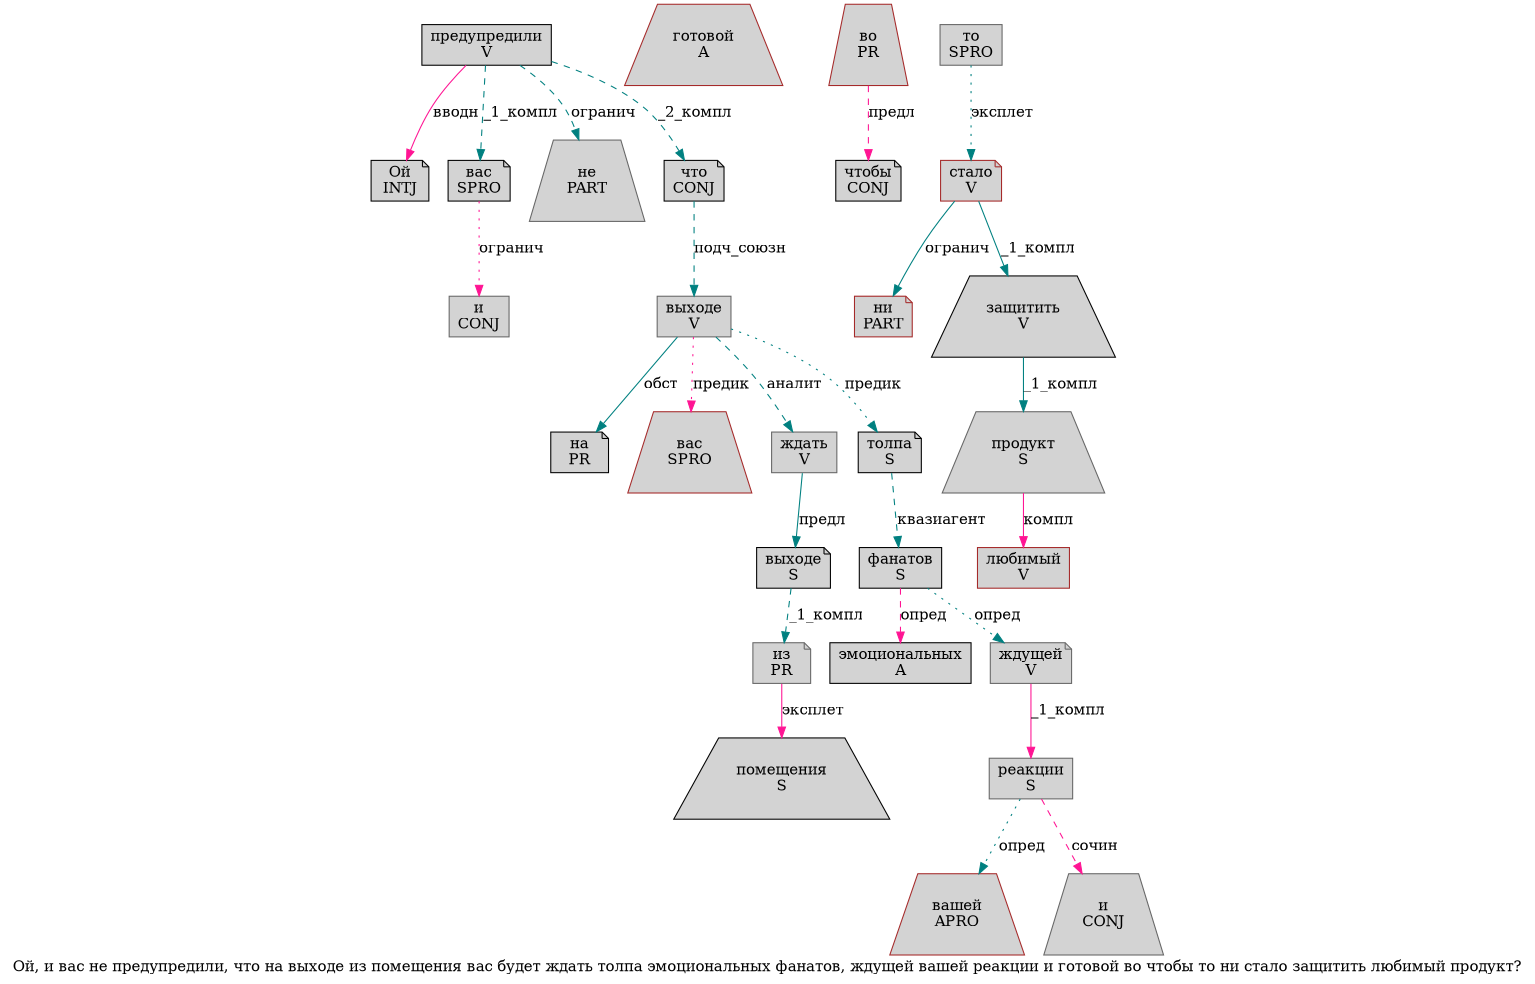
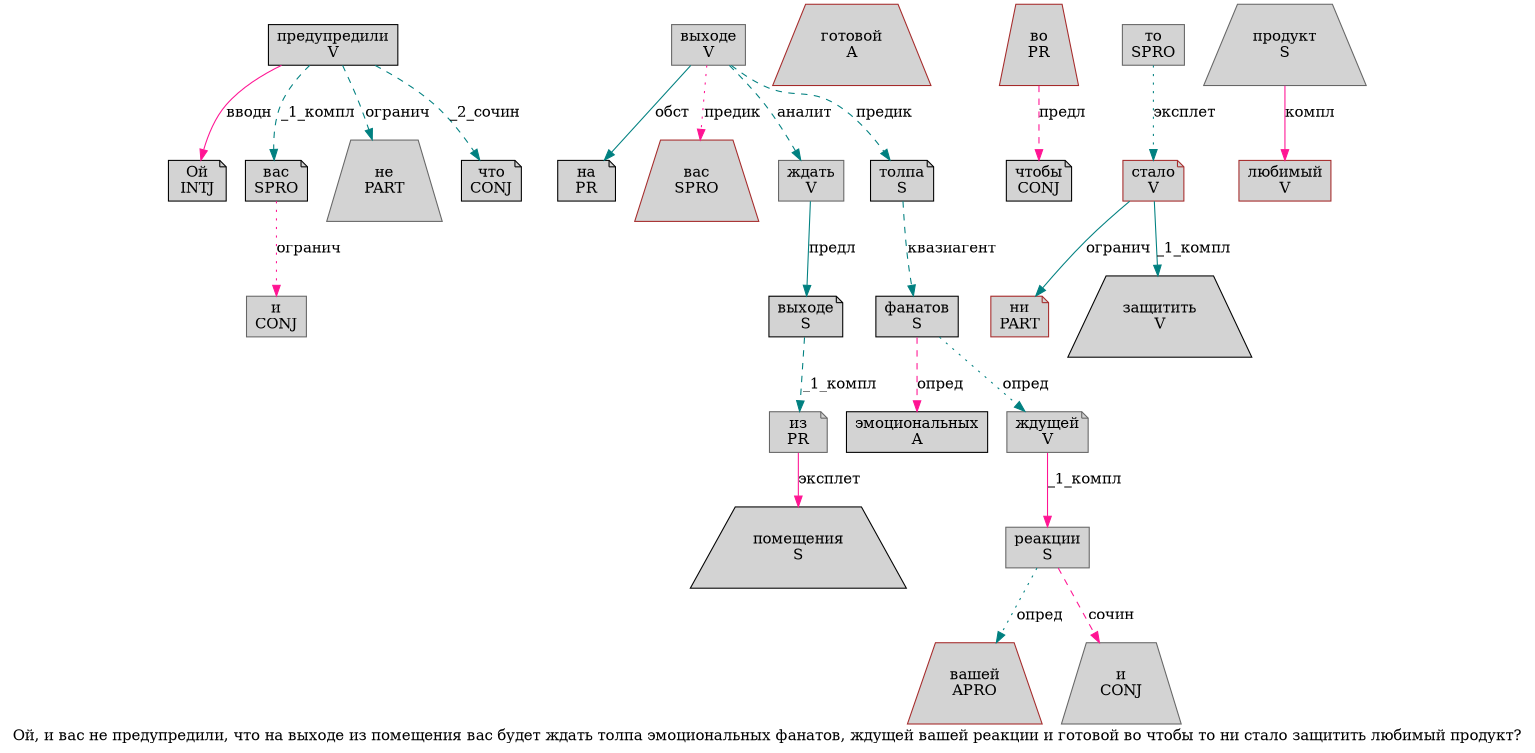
edge "предупредили V" -> "что CONJ": label "_2_компл" -> "_2_сочин"
edge "что CONJ" -> "выходе V": removed, label "подч_союзн"
edge "выходе V" -> "толпа S": style dotted -> dashed
edge "защитить V" -> "продукт S": removed, label "_1_компл"
